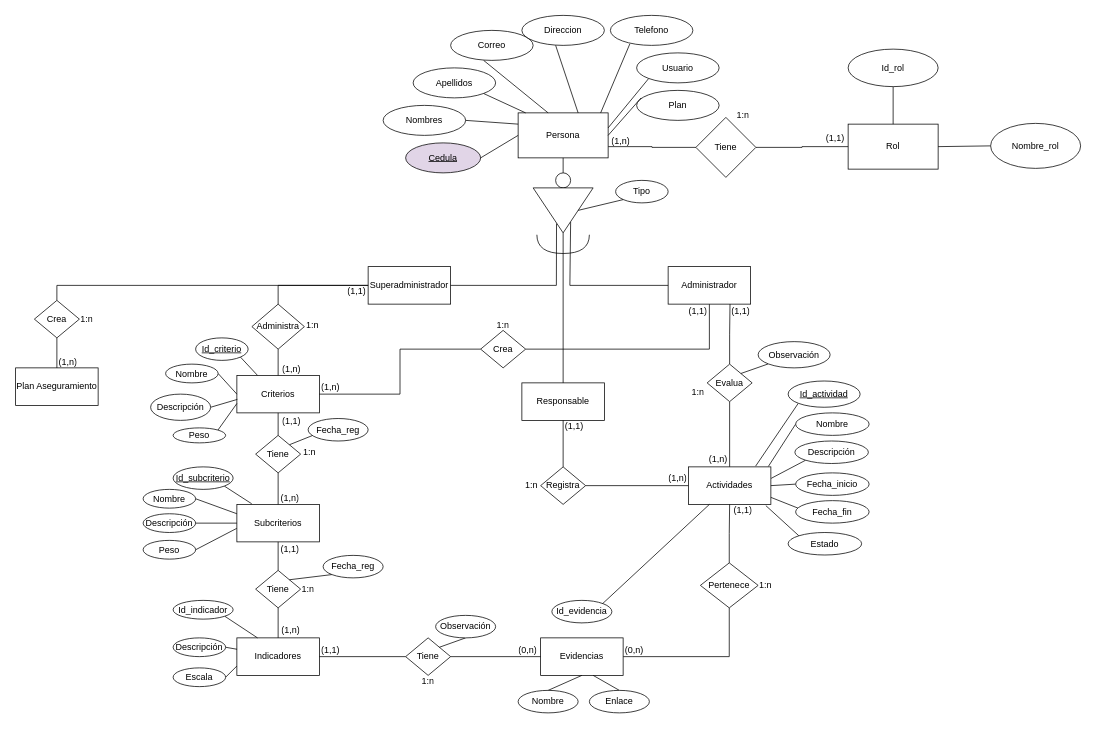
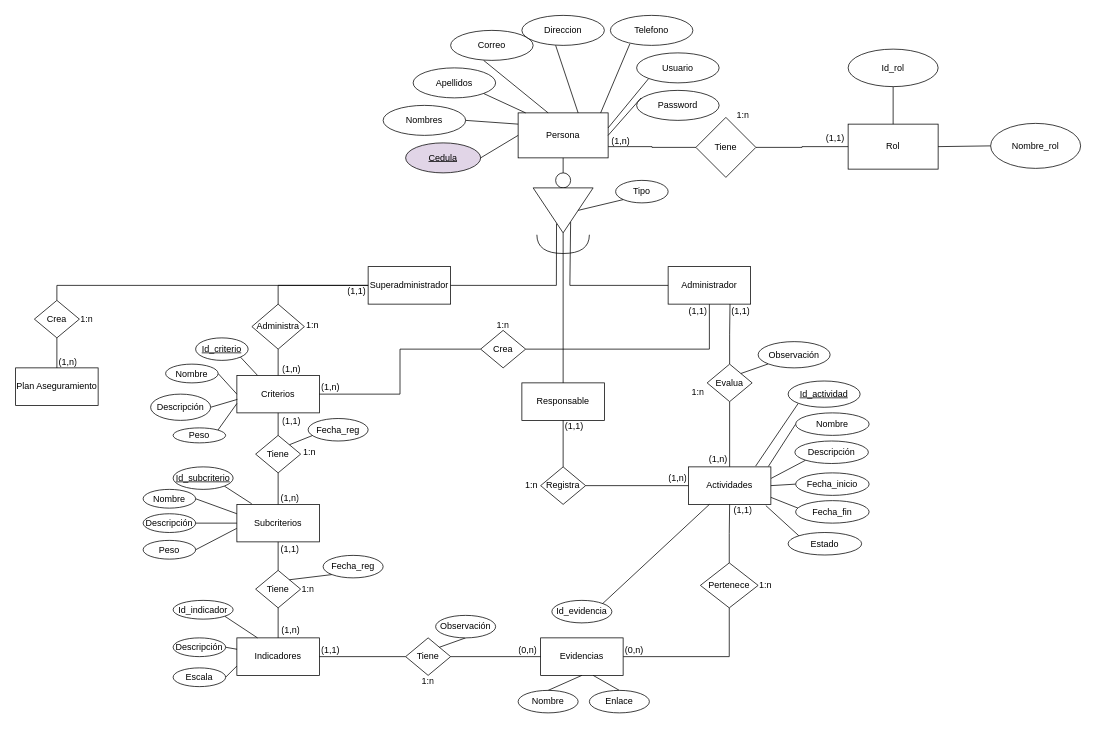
node "Plan": label "Plan" -> "Password"
